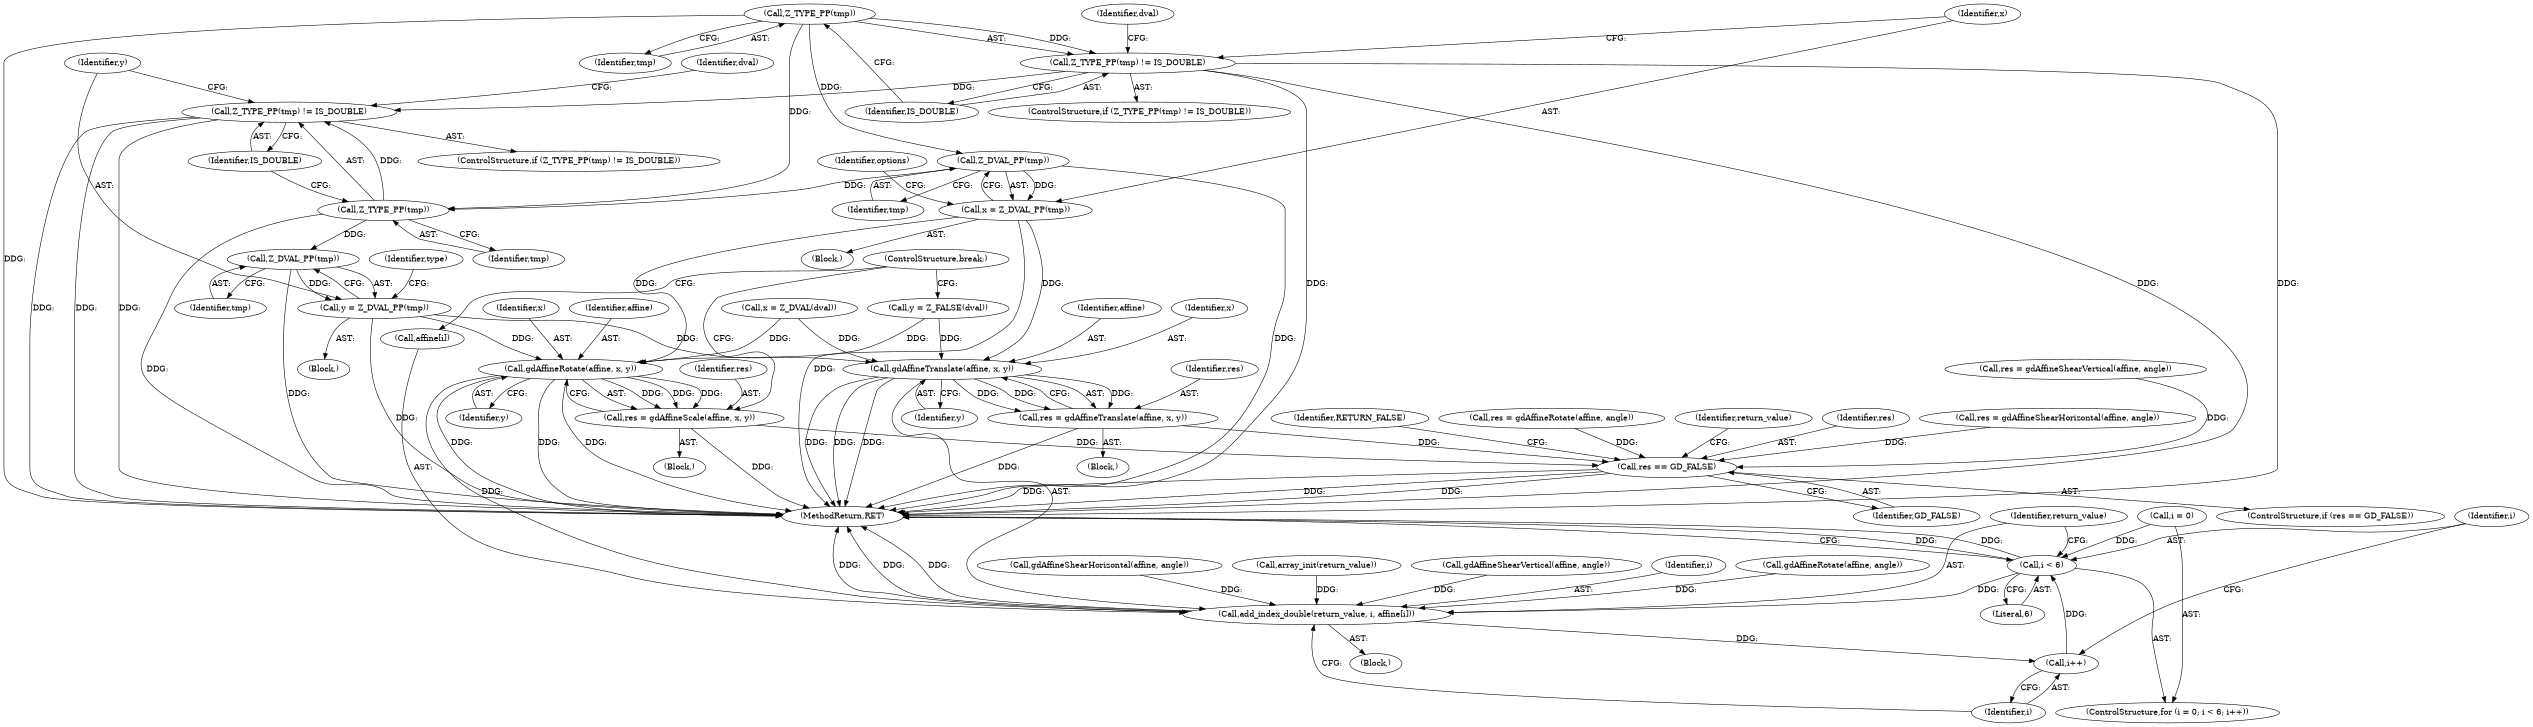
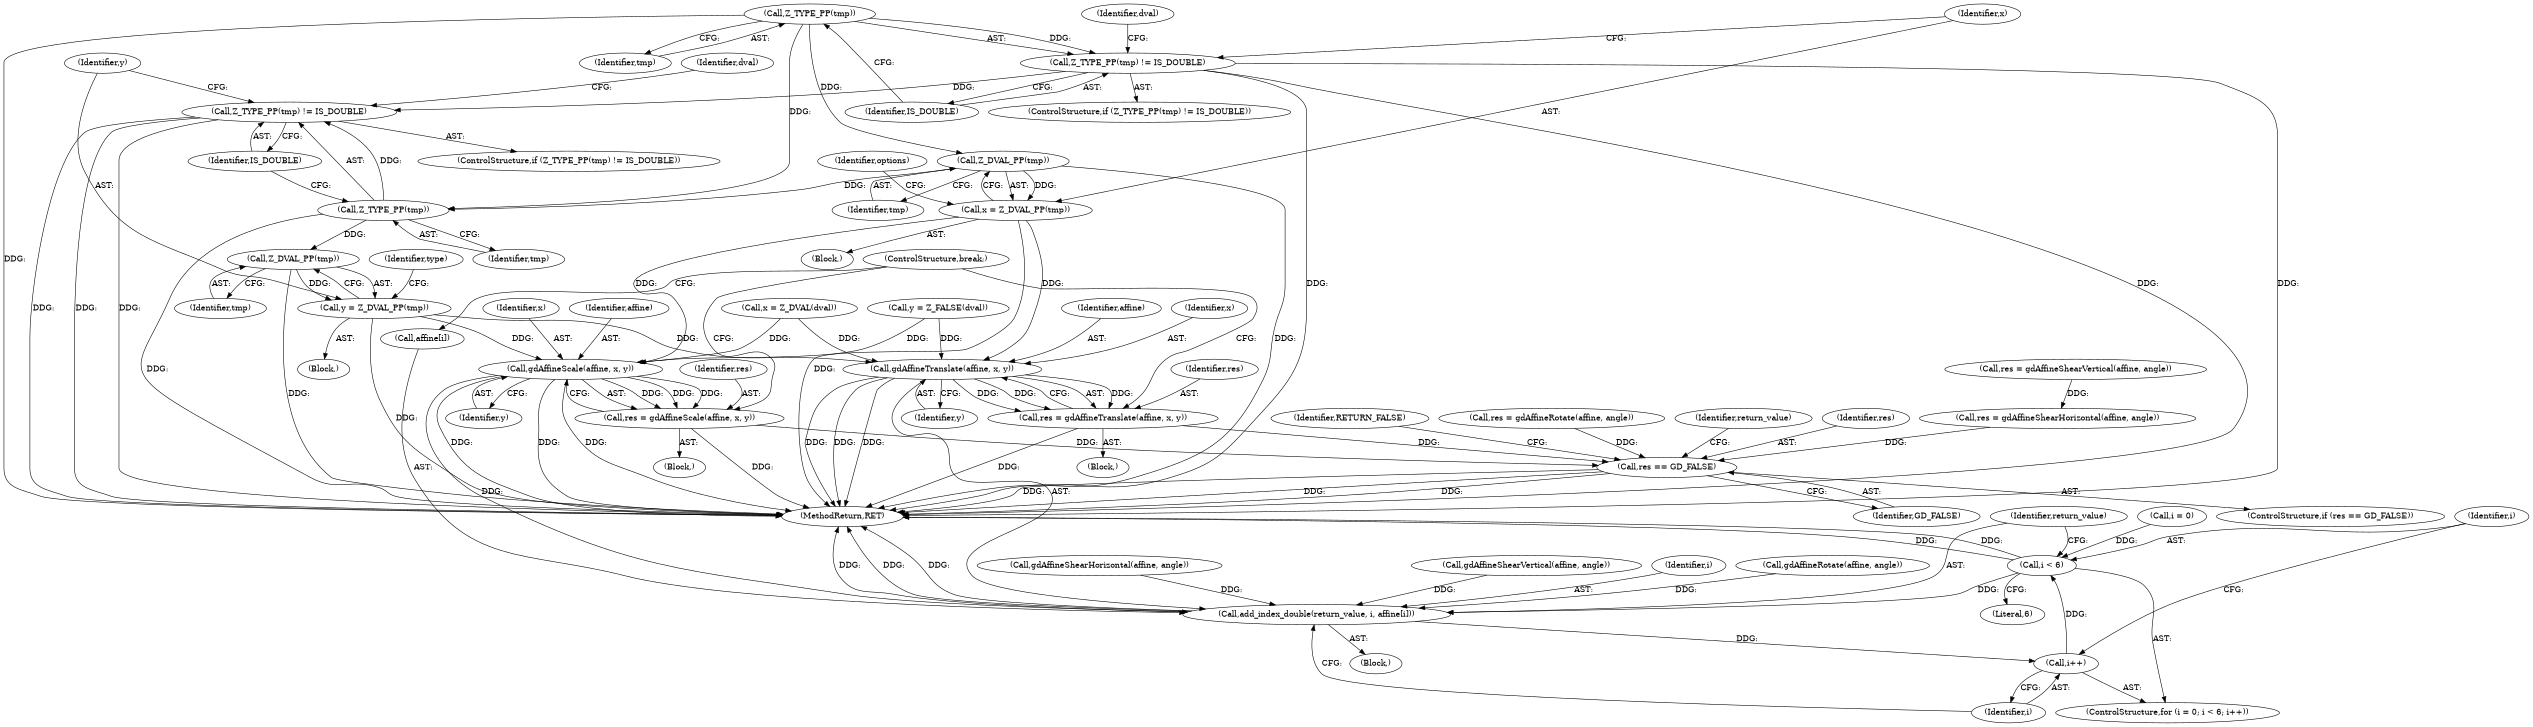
edge "(ControlStructure,break;)" -> "(Call,y = Z_FALSE(dval))": now "(ControlStructure,break;)" -> "(Call,res = gdAffineTranslate(affine, x, y))"
node "(Call,gdAffineRotate(affine, x, y))": label "(Call,gdAffineRotate(affine, x, y))" -> "(Call,gdAffineScale(affine, x, y))"
edge "(Call,res = gdAffineShearVertical(affine, angle))" -> "(Call,res == GD_FALSE)": now "(Call,res = gdAffineShearVertical(affine, angle))" -> "(Call,res = gdAffineShearHorizontal(affine, angle))"
edge "(MethodReturn,RET)" -> "(Call,i < 6)": removed, label "CFG:"
node "(Call,array_init(return_value))": removed
edge "(Literal,6)" -> "(Call,i < 6)": removed, label "AST:"
edge "(Call,i = 0)" -> "(ControlStructure,for (i = 0; i < 6; i++))": now "(Call,i++)" -> "(ControlStructure,for (i = 0; i < 6; i++))"
